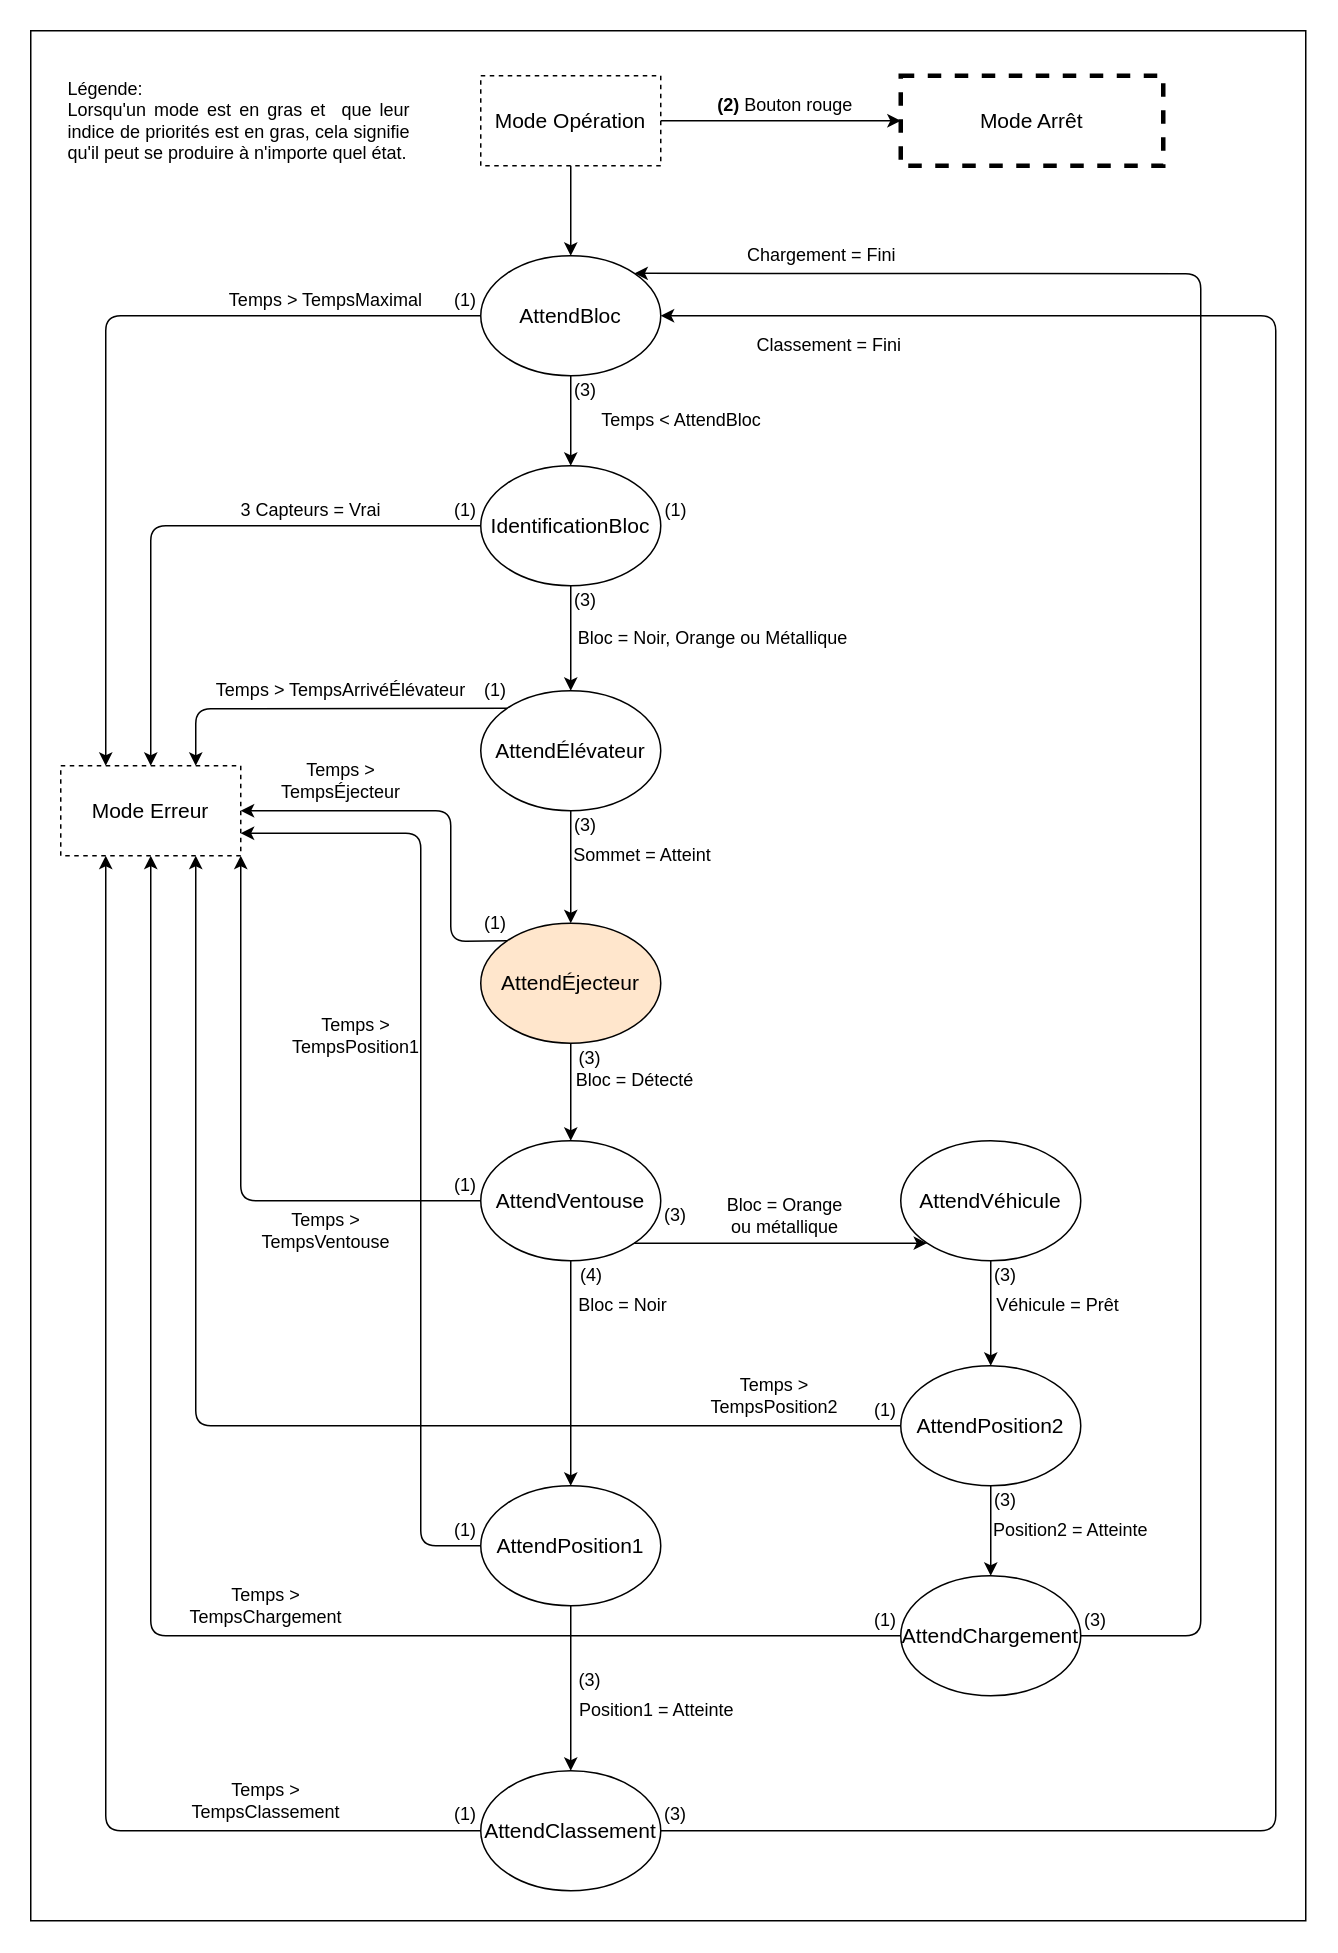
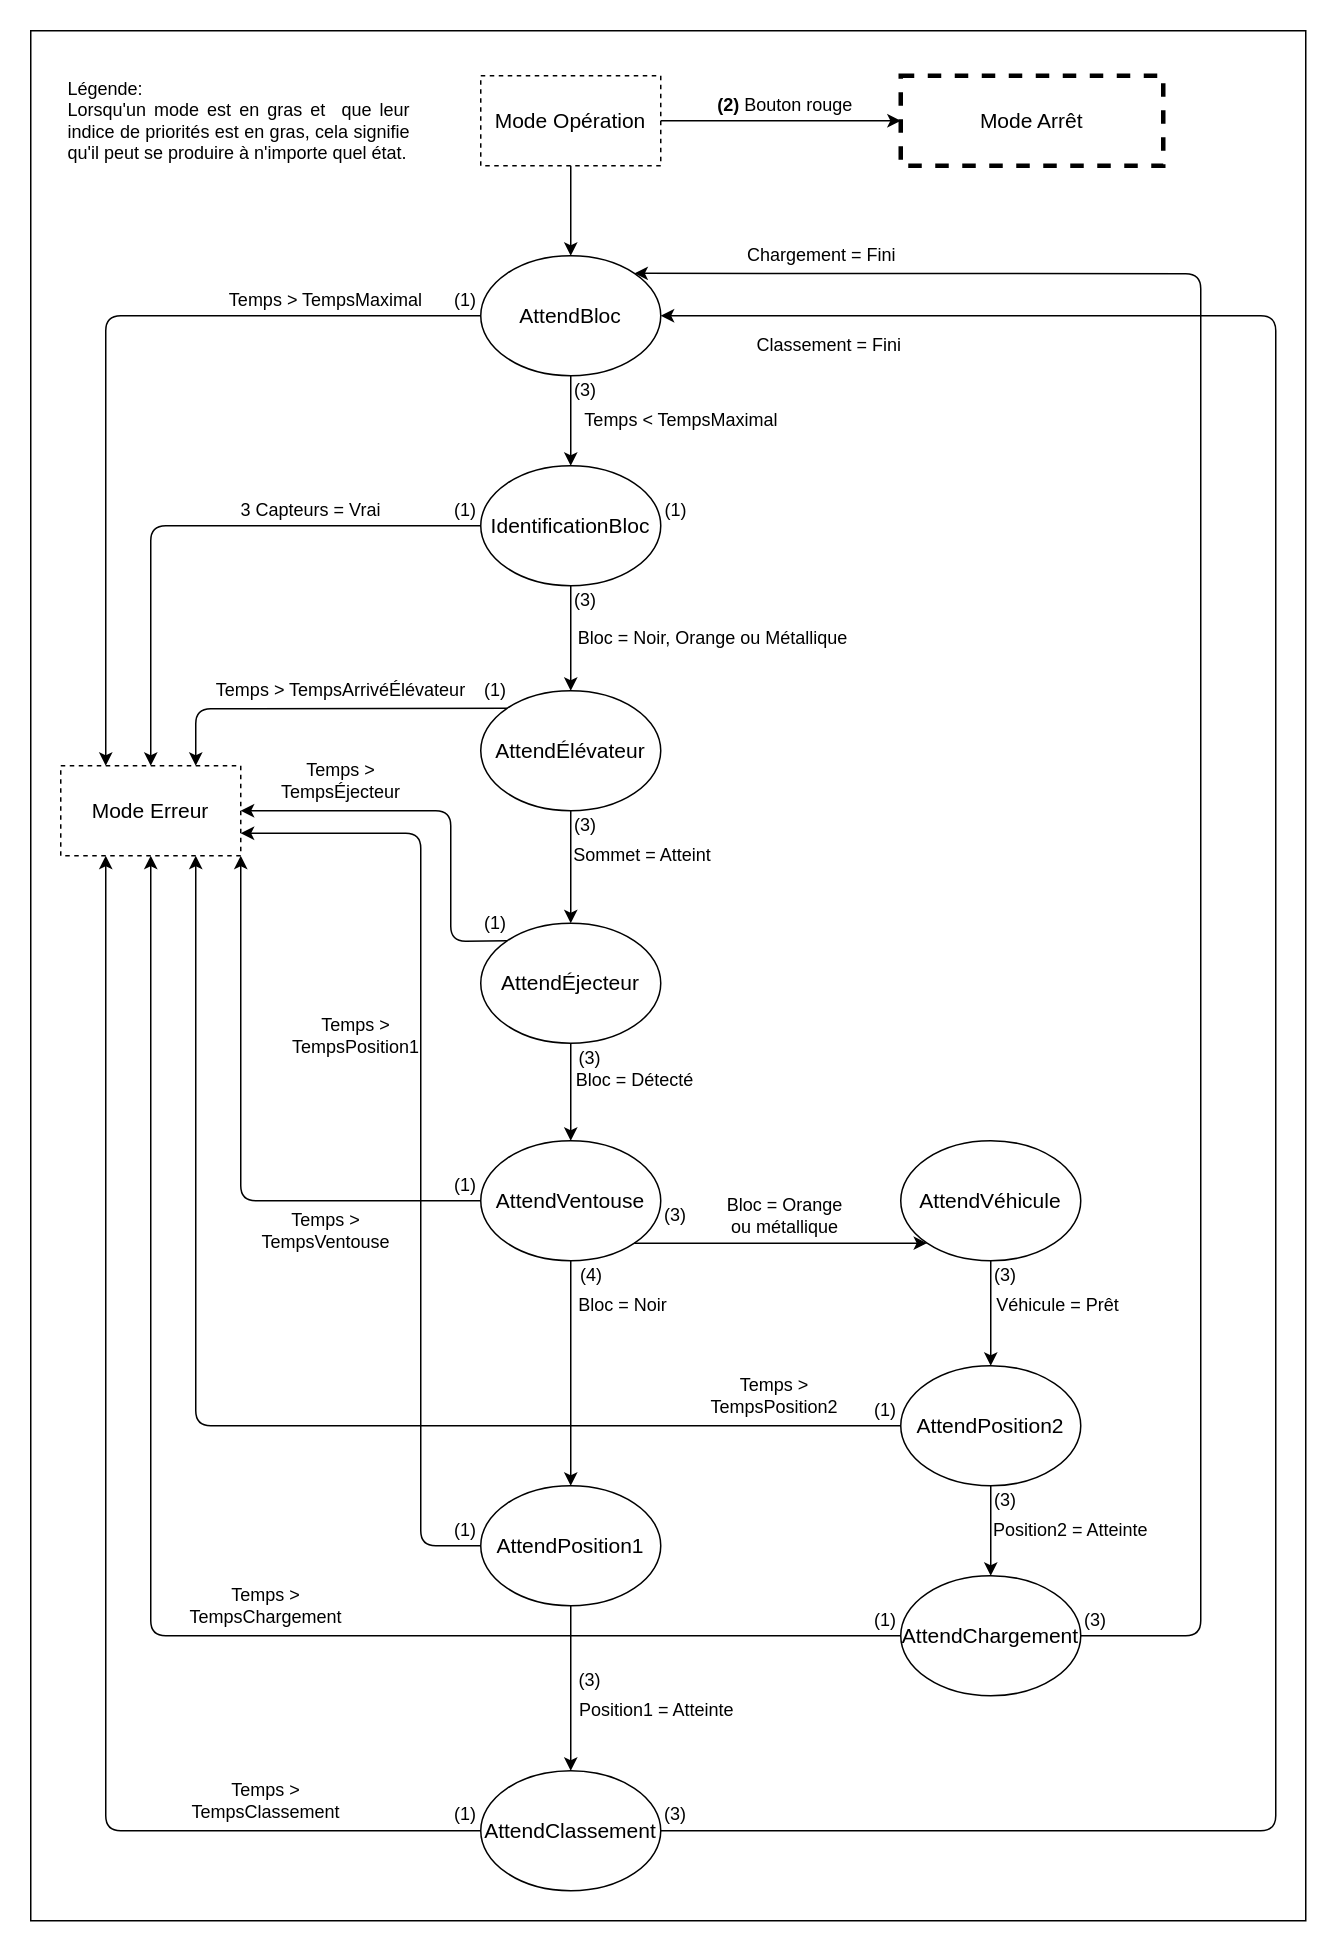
node "Temps < AttendBloc": label "Temps < AttendBloc" -> "Temps < TempsMaximal"
node "AttendÉjecteur": fillcolor #ffe6cc -> #ffffff
